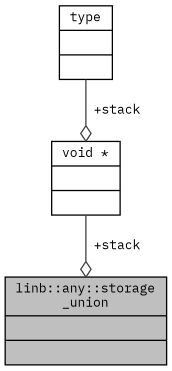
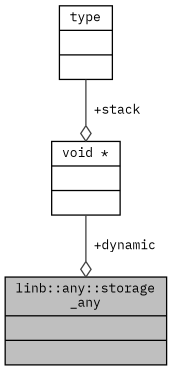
edge "void *" -> "linb::any::storage": label " +stack" -> " +dynamic"
node "linb::any::storage": text "_union" -> "_any"
